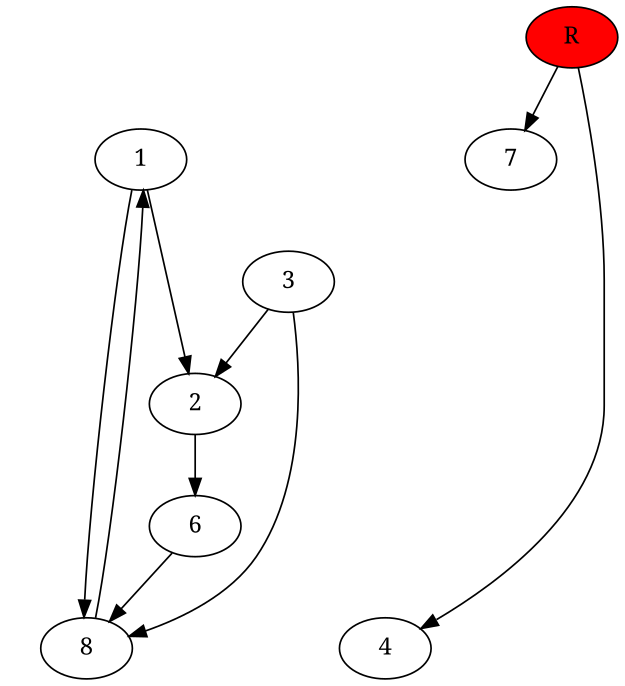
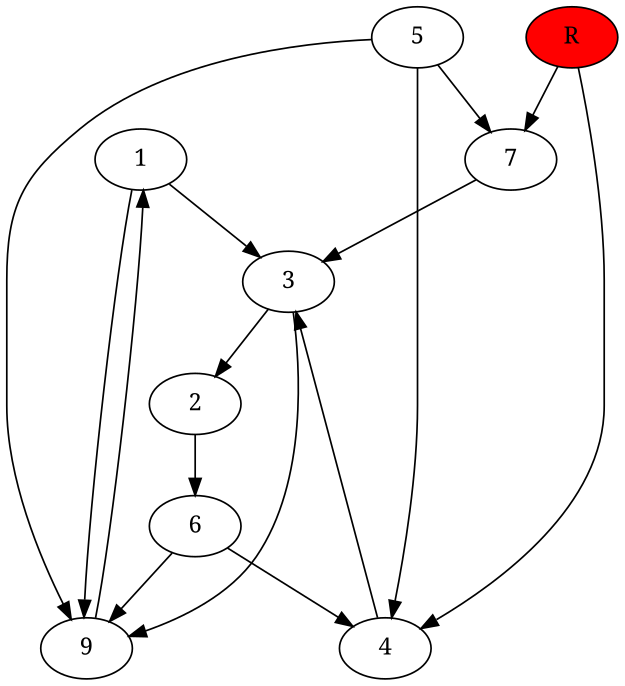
node "5": added
edge "7" -> "3": added
edge "1" -> "2": now "1" -> "3"
edge "4" -> "3": added
edge "6" -> "4": added
node "8": label "8" -> "9"
